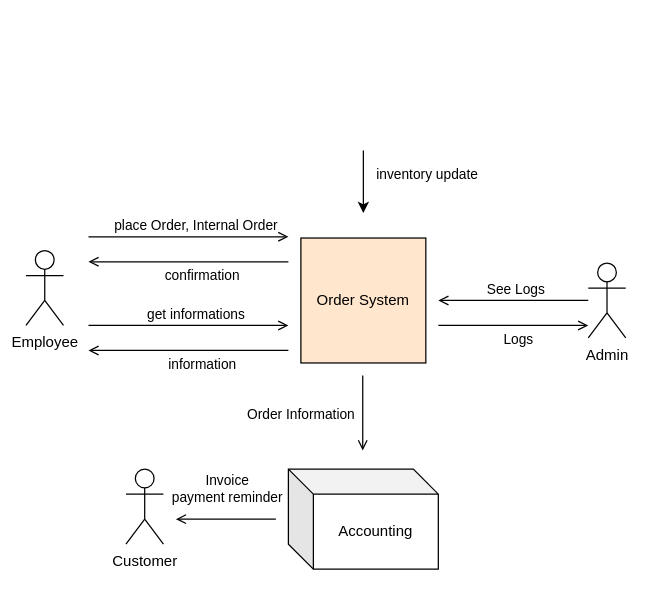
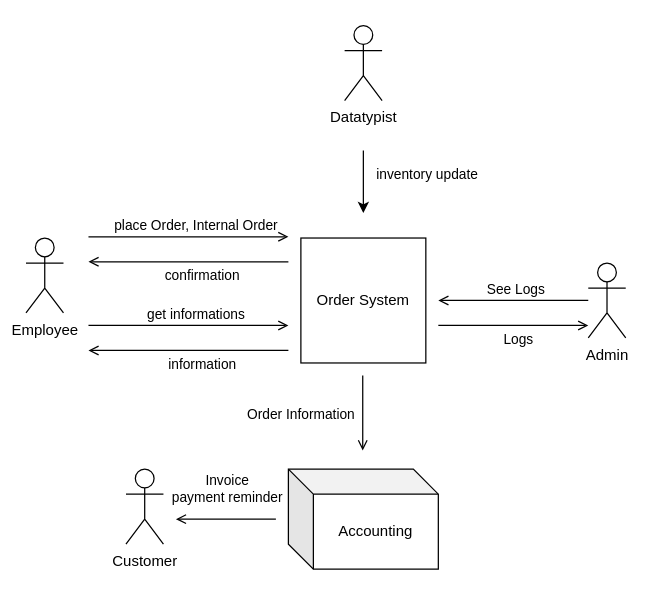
node "Datatypist": added
node "Employee": moved (44, 288) -> (44, 276)
node "Order System": fillcolor #ffe6cc -> #ffffff
